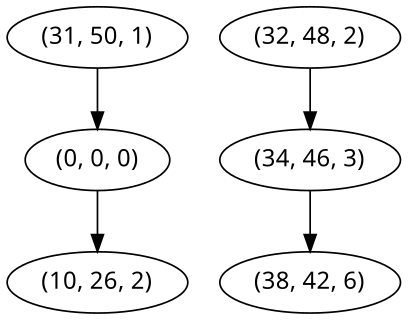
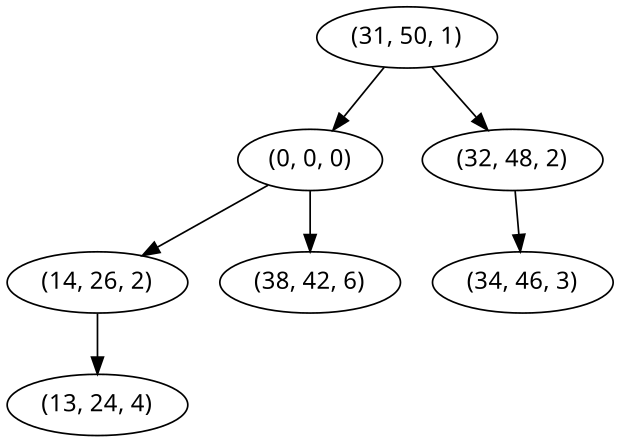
edge "(31, 50, 1)" -> "(32, 48, 2)": added
edge "(34, 46, 3)" -> "(38, 42, 6)": now "(0, 0, 0)" -> "(38, 42, 6)"
node "(10, 26, 2)": label "(10, 26, 2)" -> "(14, 26, 2)"
node "(13, 24, 4)": added
